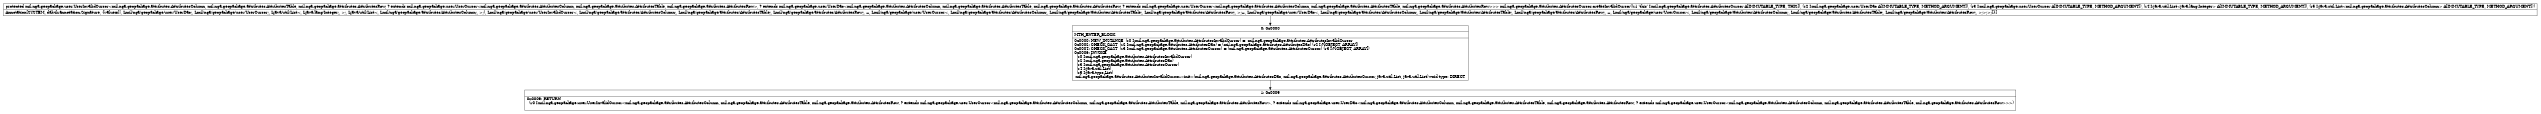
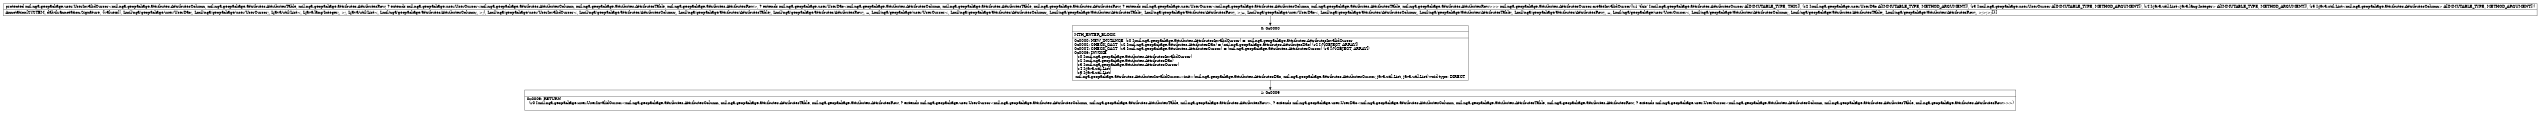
node "0: 0x0000": text "(r5 I:java.type.List)" -> "(r5 I:java.util.List)"
